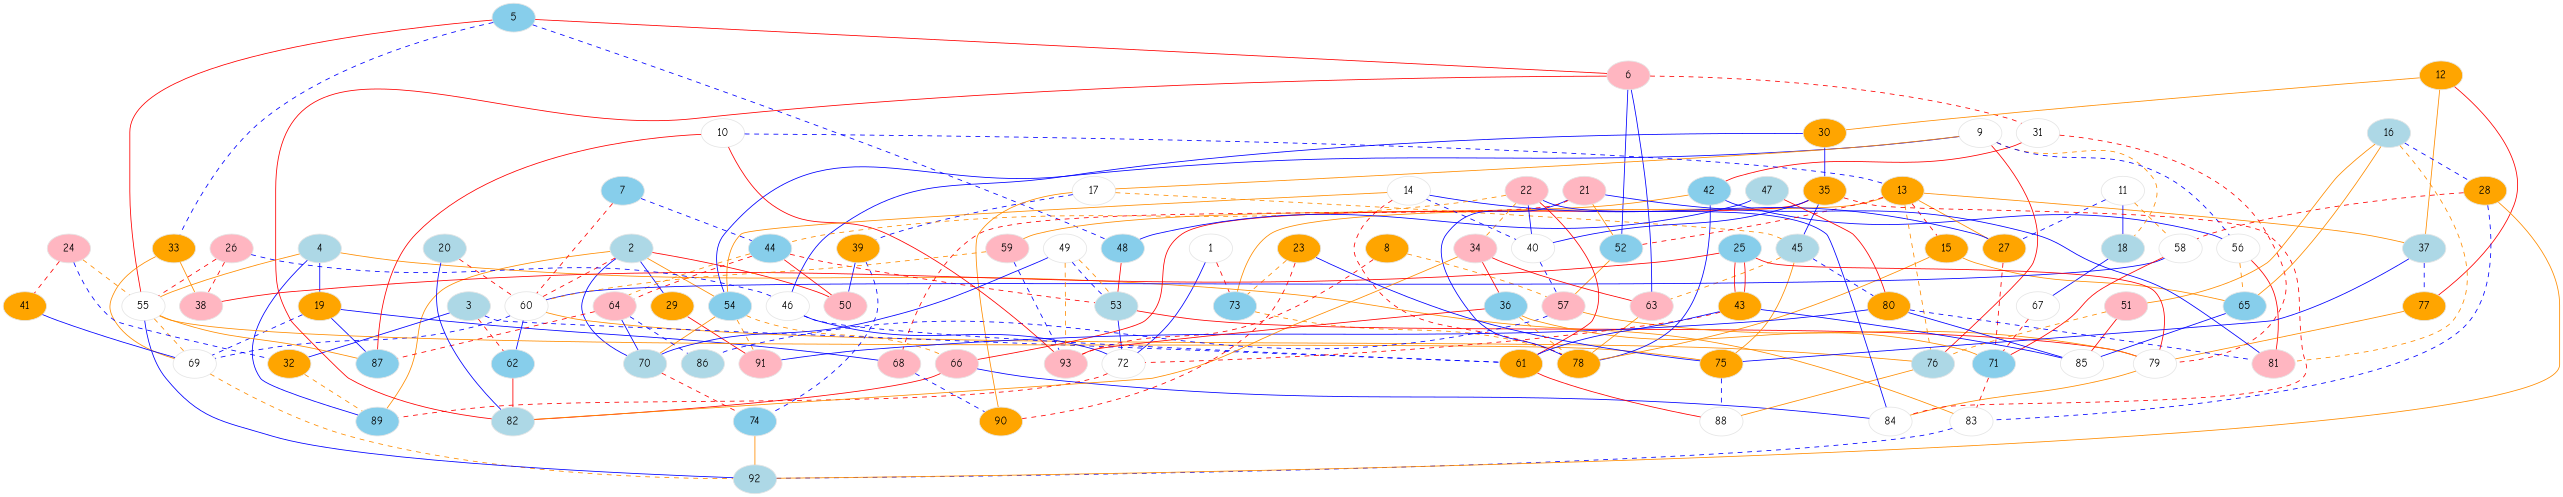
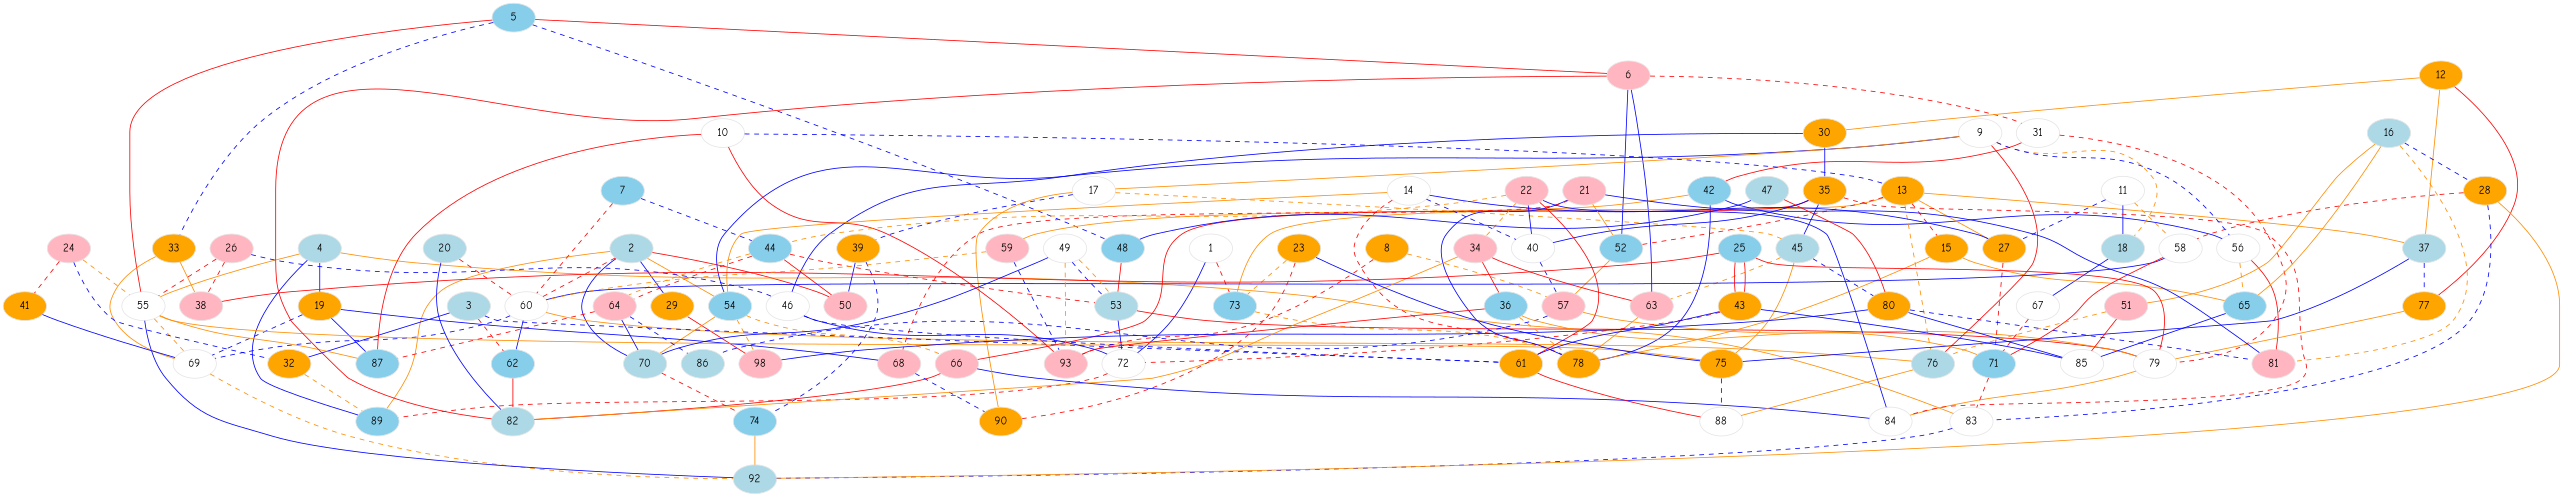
node "91": label "91" -> "98"
